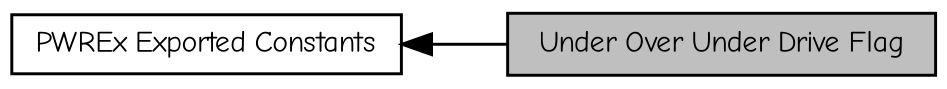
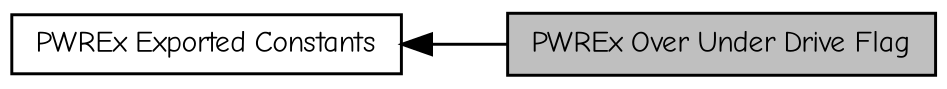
node "Under Over Under Drive Flag": label "Under Over Under Drive Flag" -> "PWREx Over Under Drive Flag"
